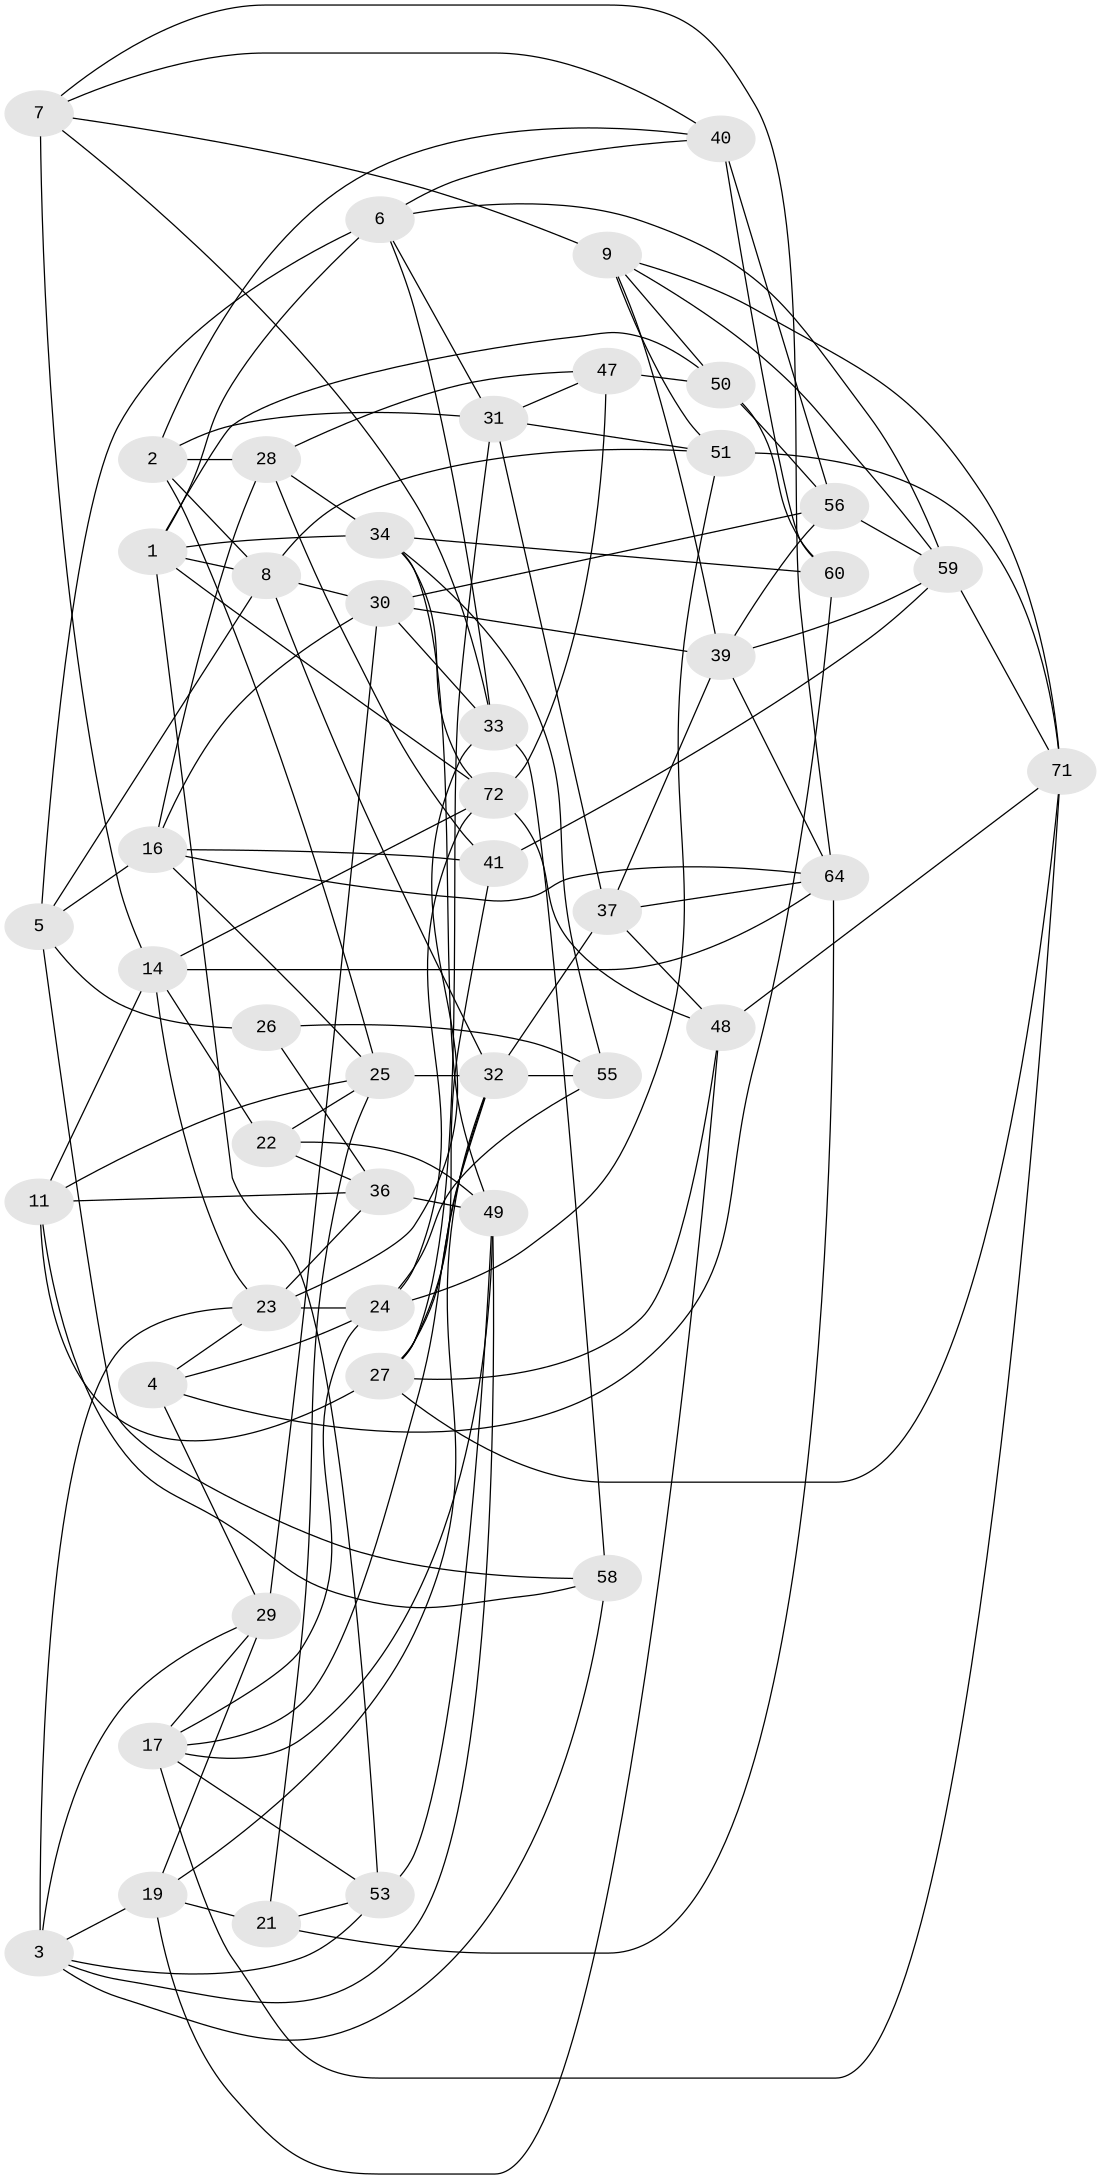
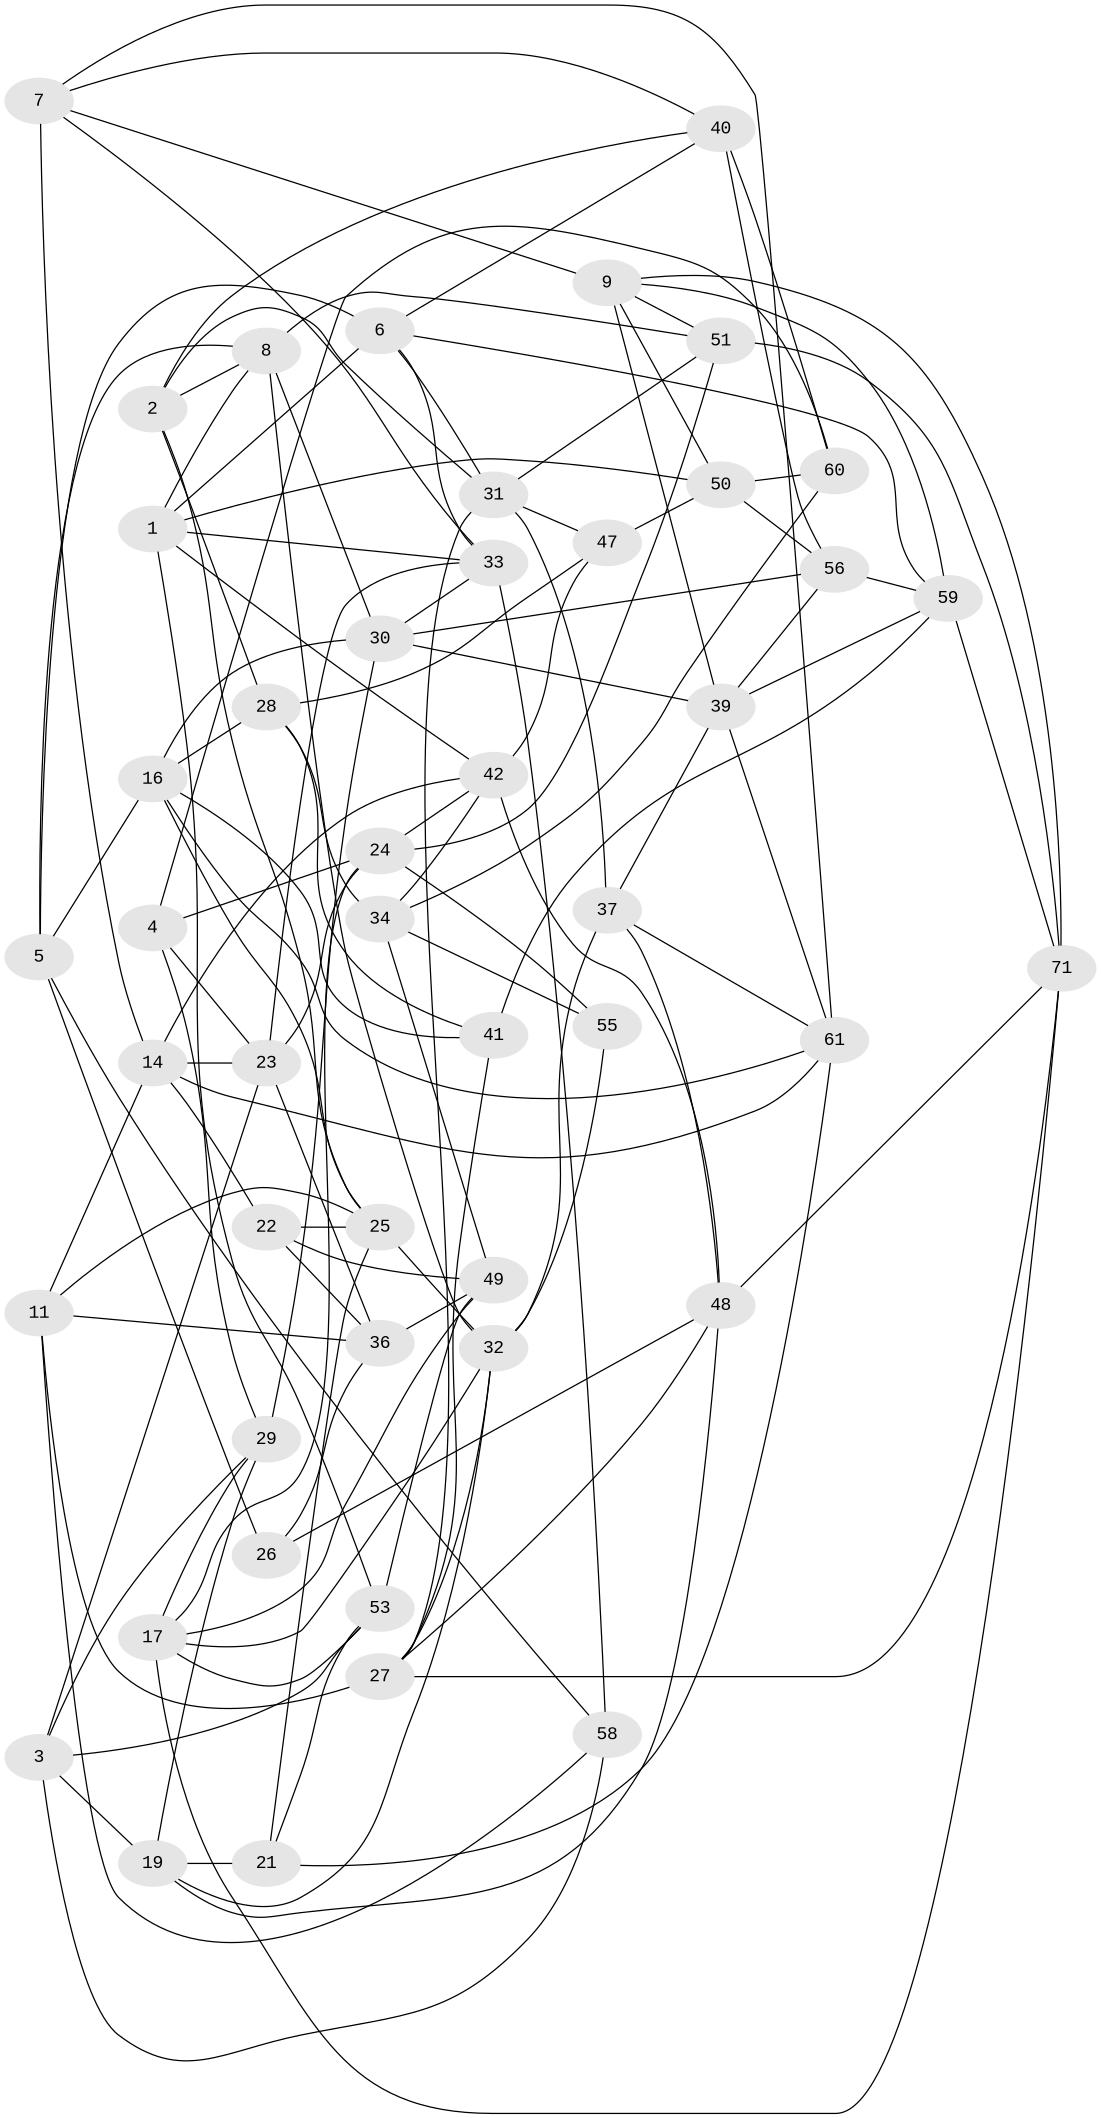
edge "34" -- "1": now "33" -- "1"
node "72": label "72" -> "42"
node "64": label "64" -> "61"
edge "26" -- "55": now "26" -- "48"
edge "49" -- "3": removed
